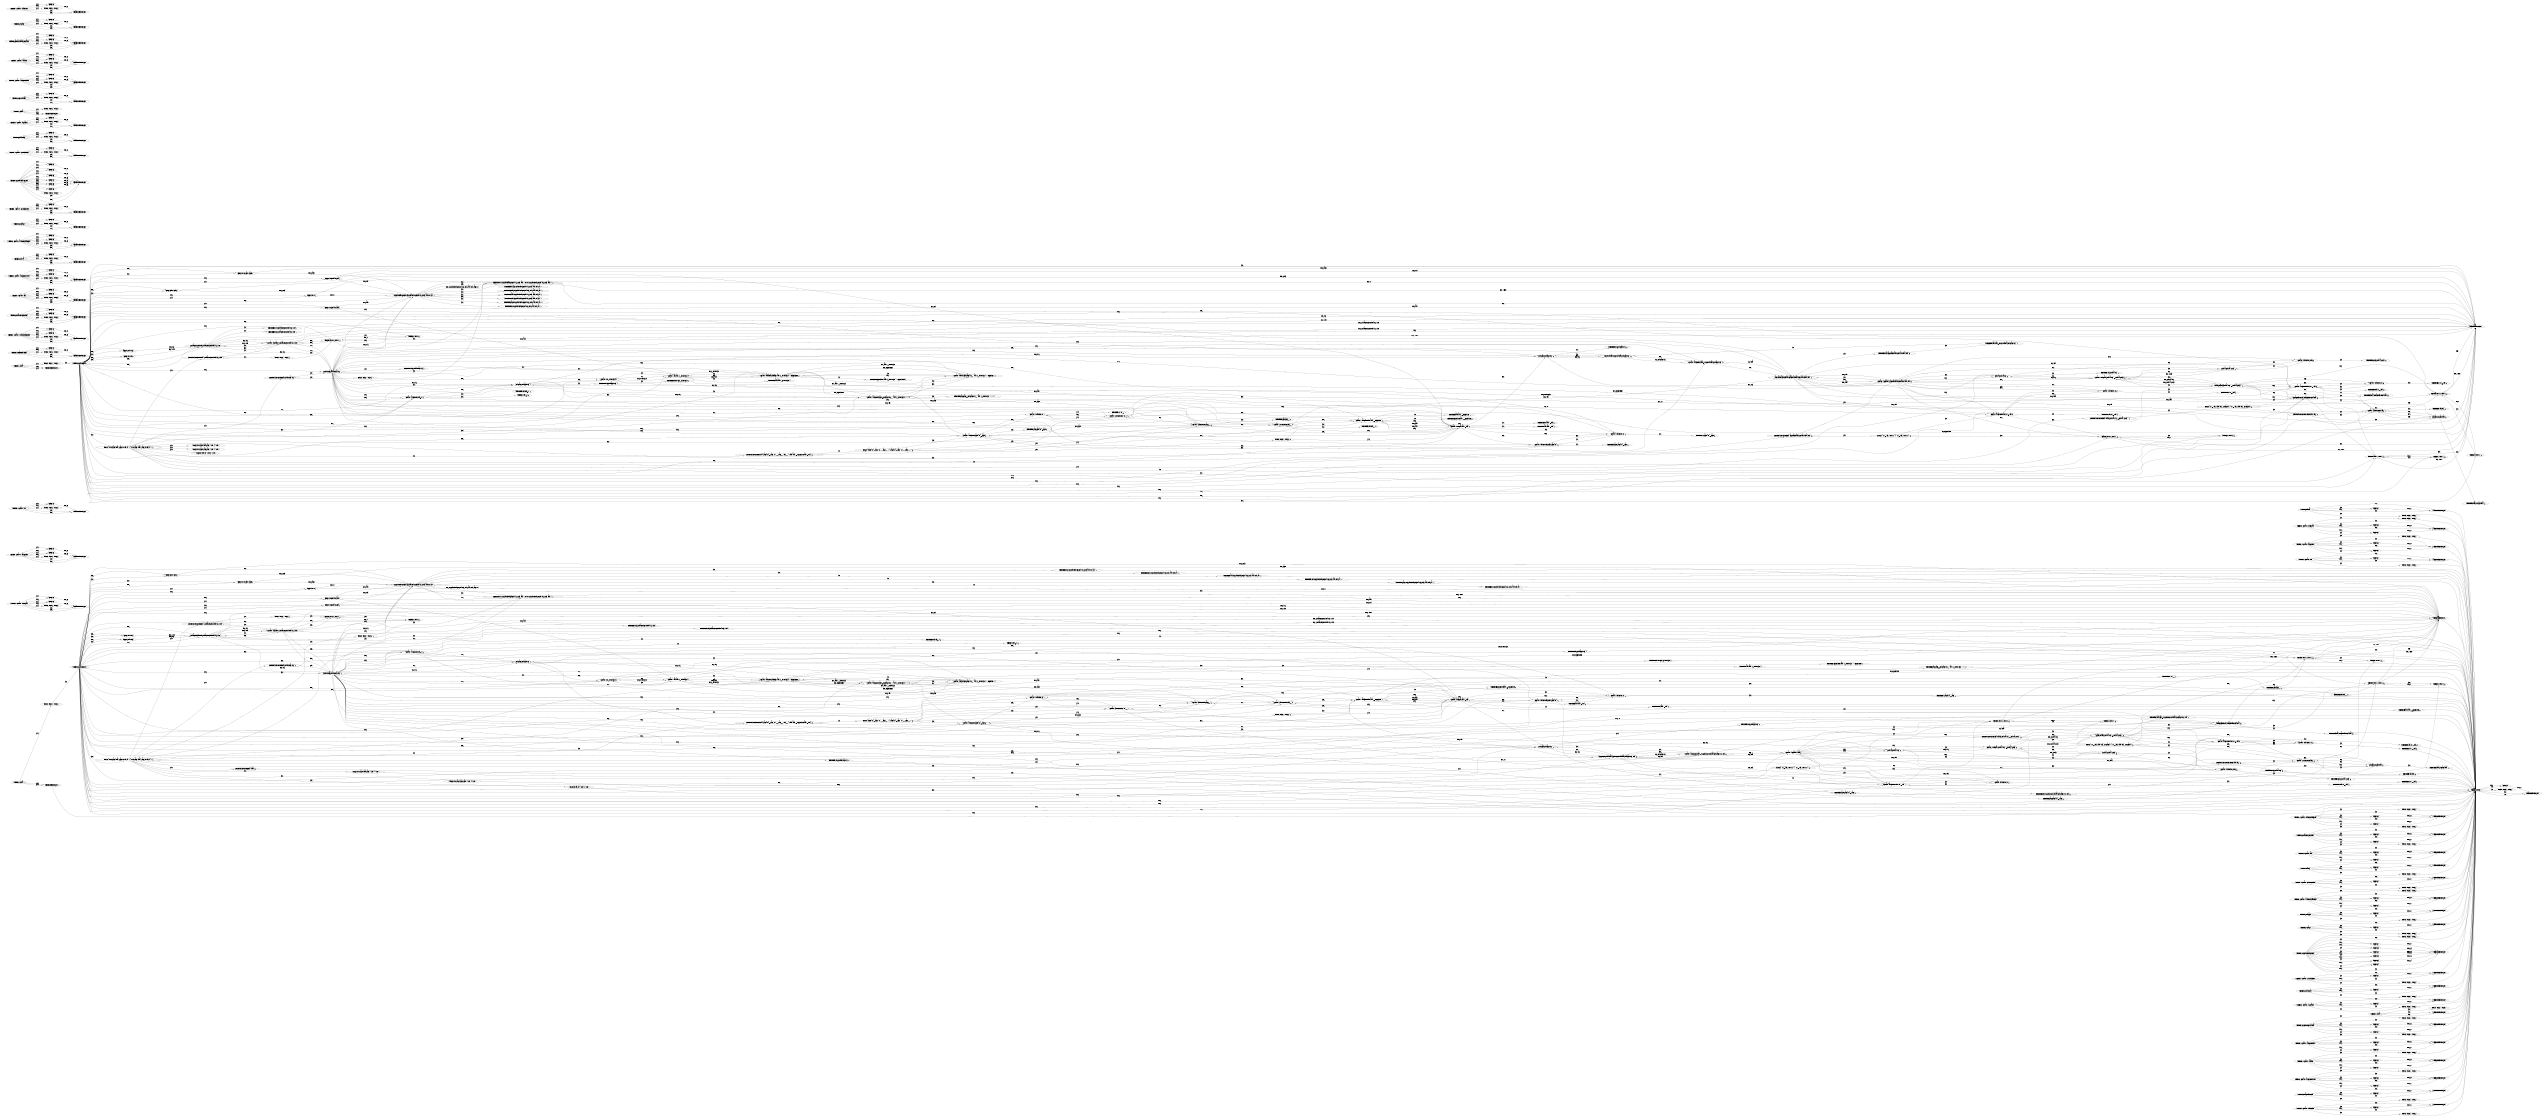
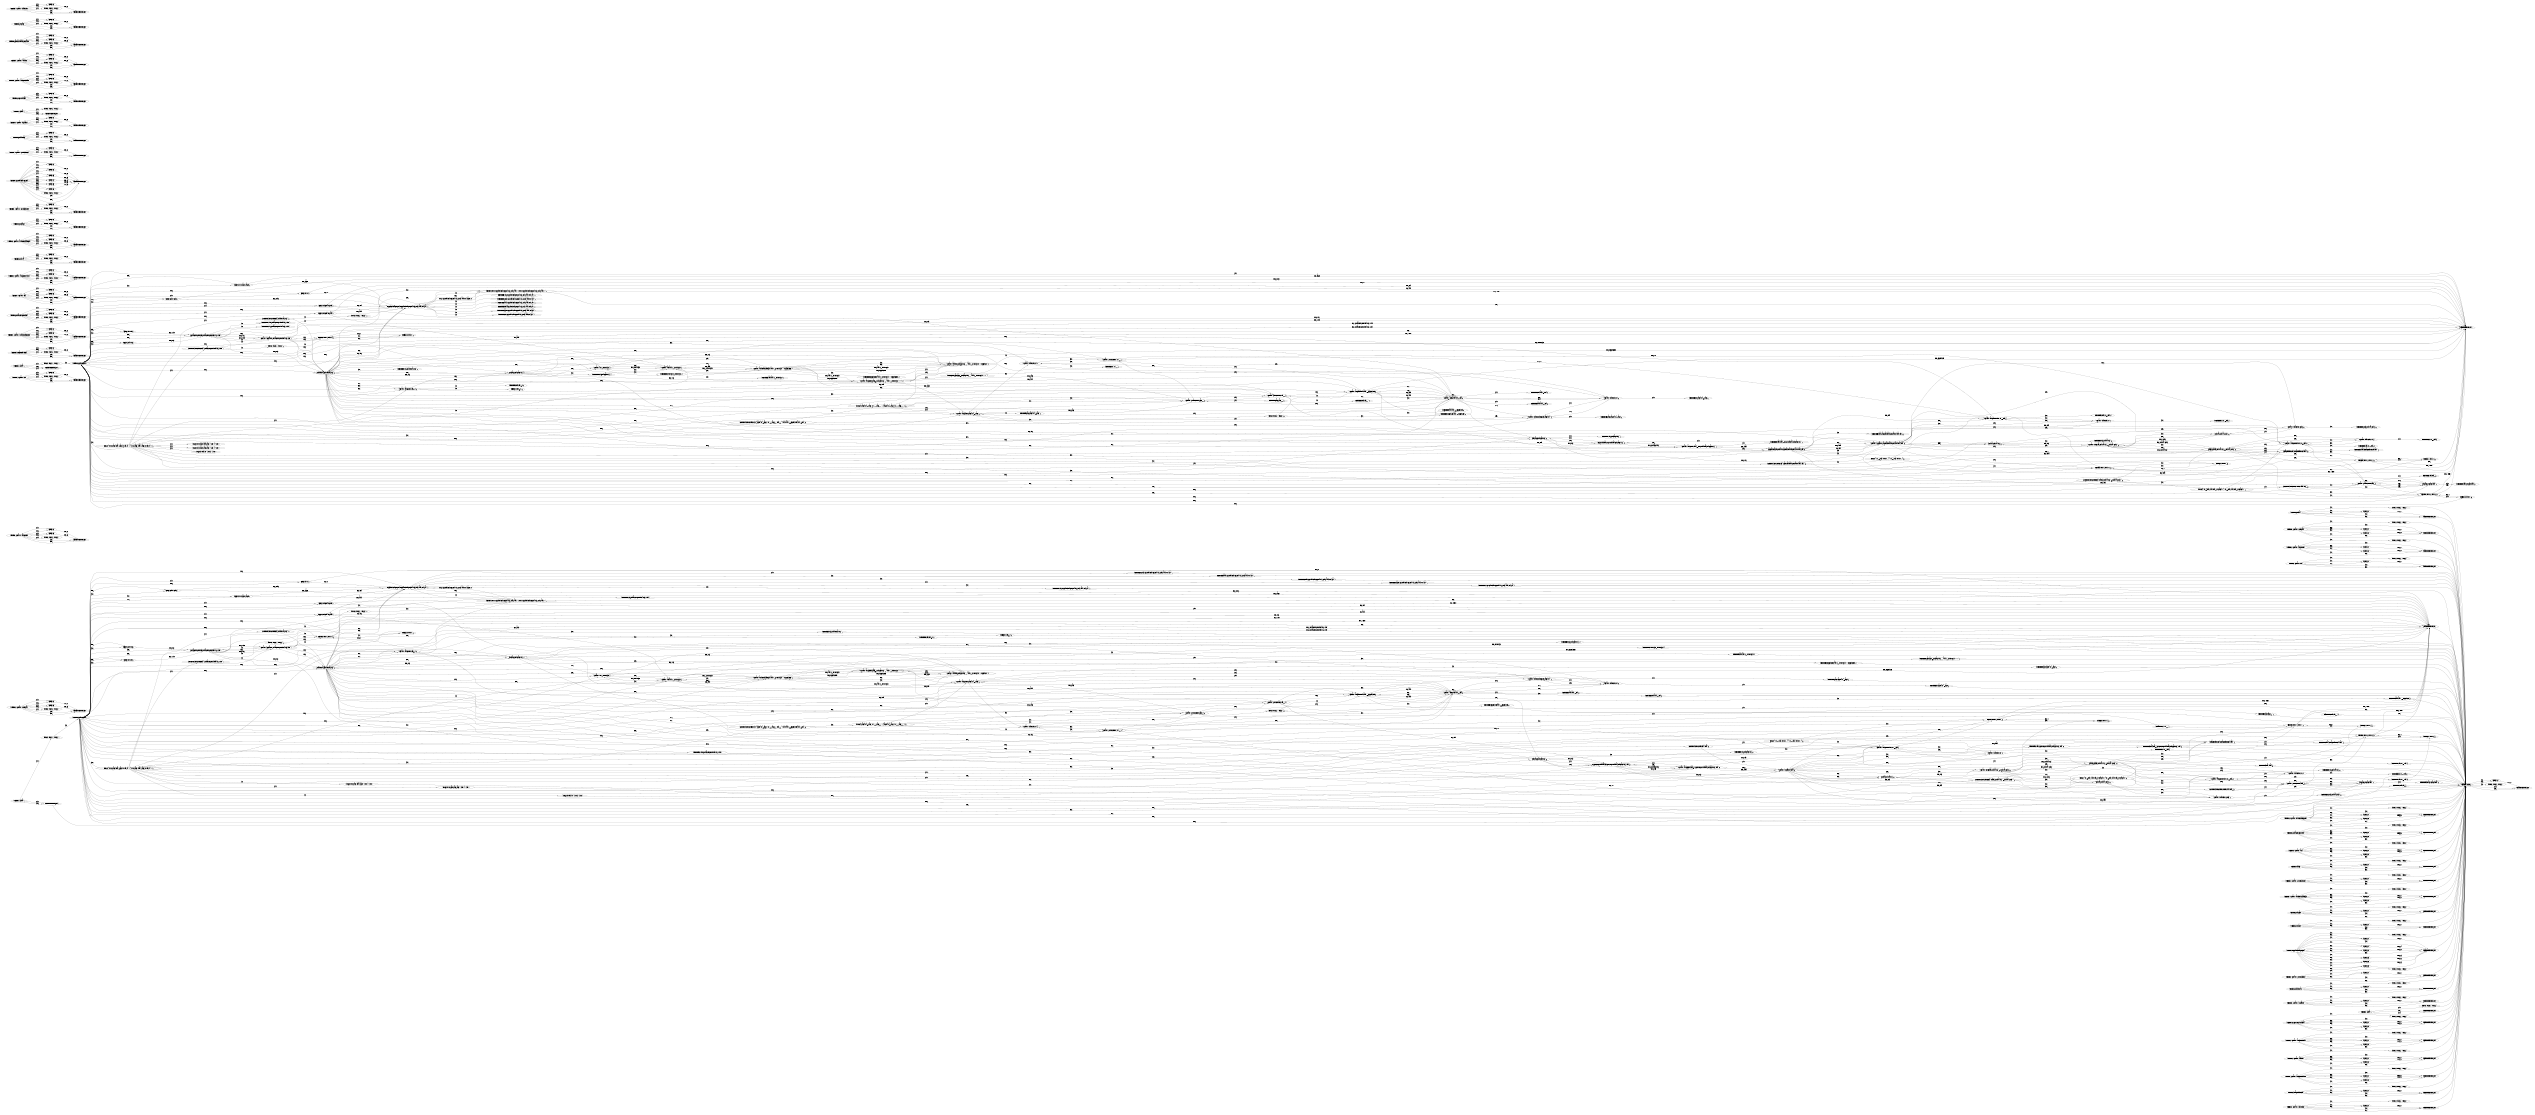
edge "(IDENTIFIER,head,page_cache_add_speculative(head, refs))" -> "(IDENTIFIER,head,head = compound_head(pmd_page(orig)))": now "(<operator>.assignment,head = compound_head(pmd_page(orig)))" -> "(IDENTIFIER,head,head = compound_head(pmd_page(orig)))"
edge "(CONTROL_STRUCTURE,IF,if (!head))" -> "(<operator>.logicalNot,!head)": added, label "AST:"
node "(IDENTIFIER,head,!head)": added
